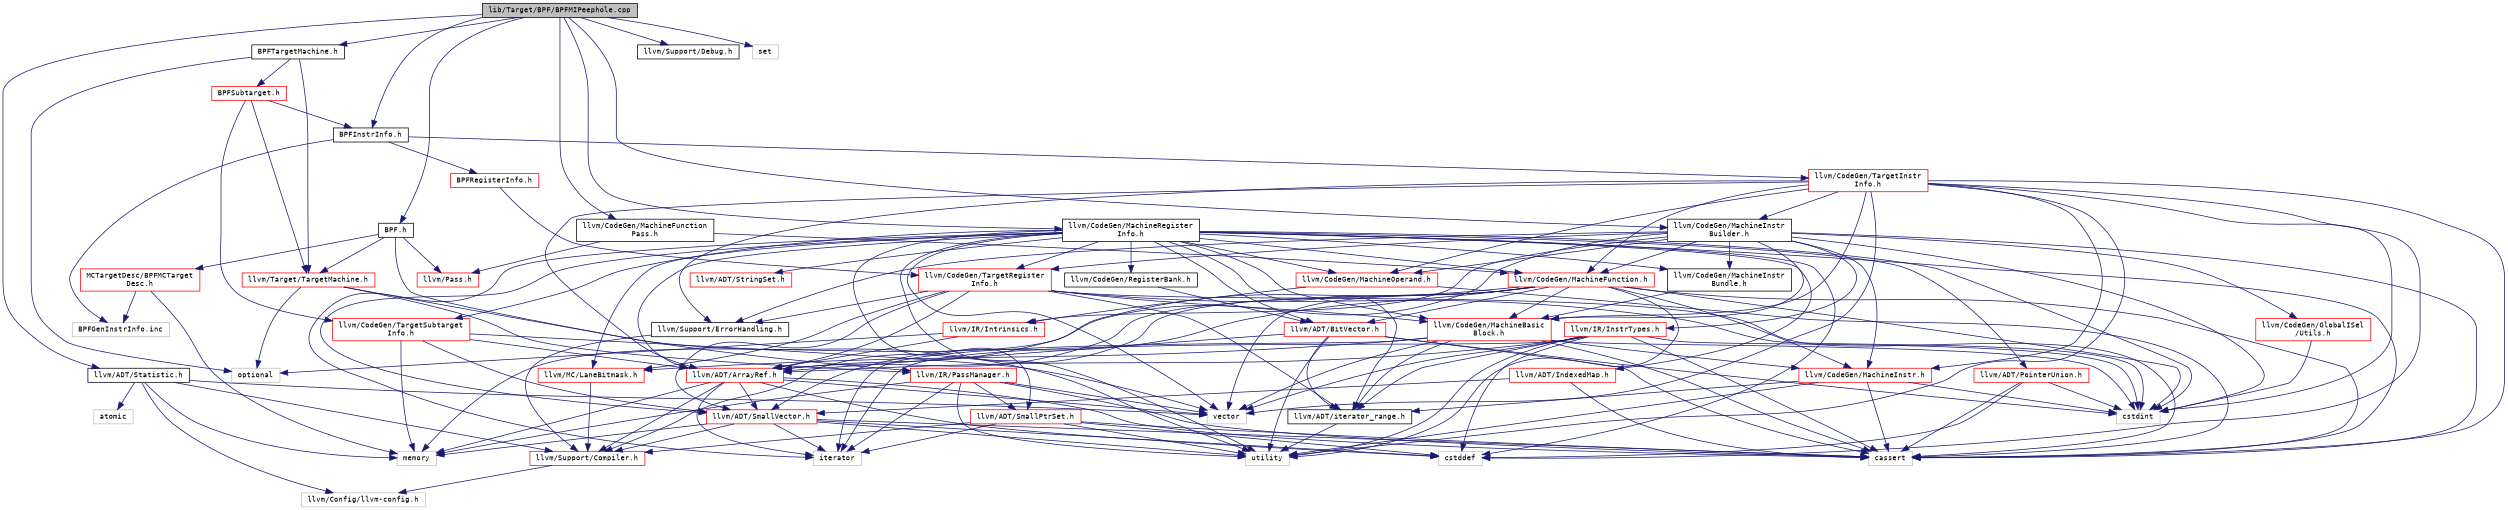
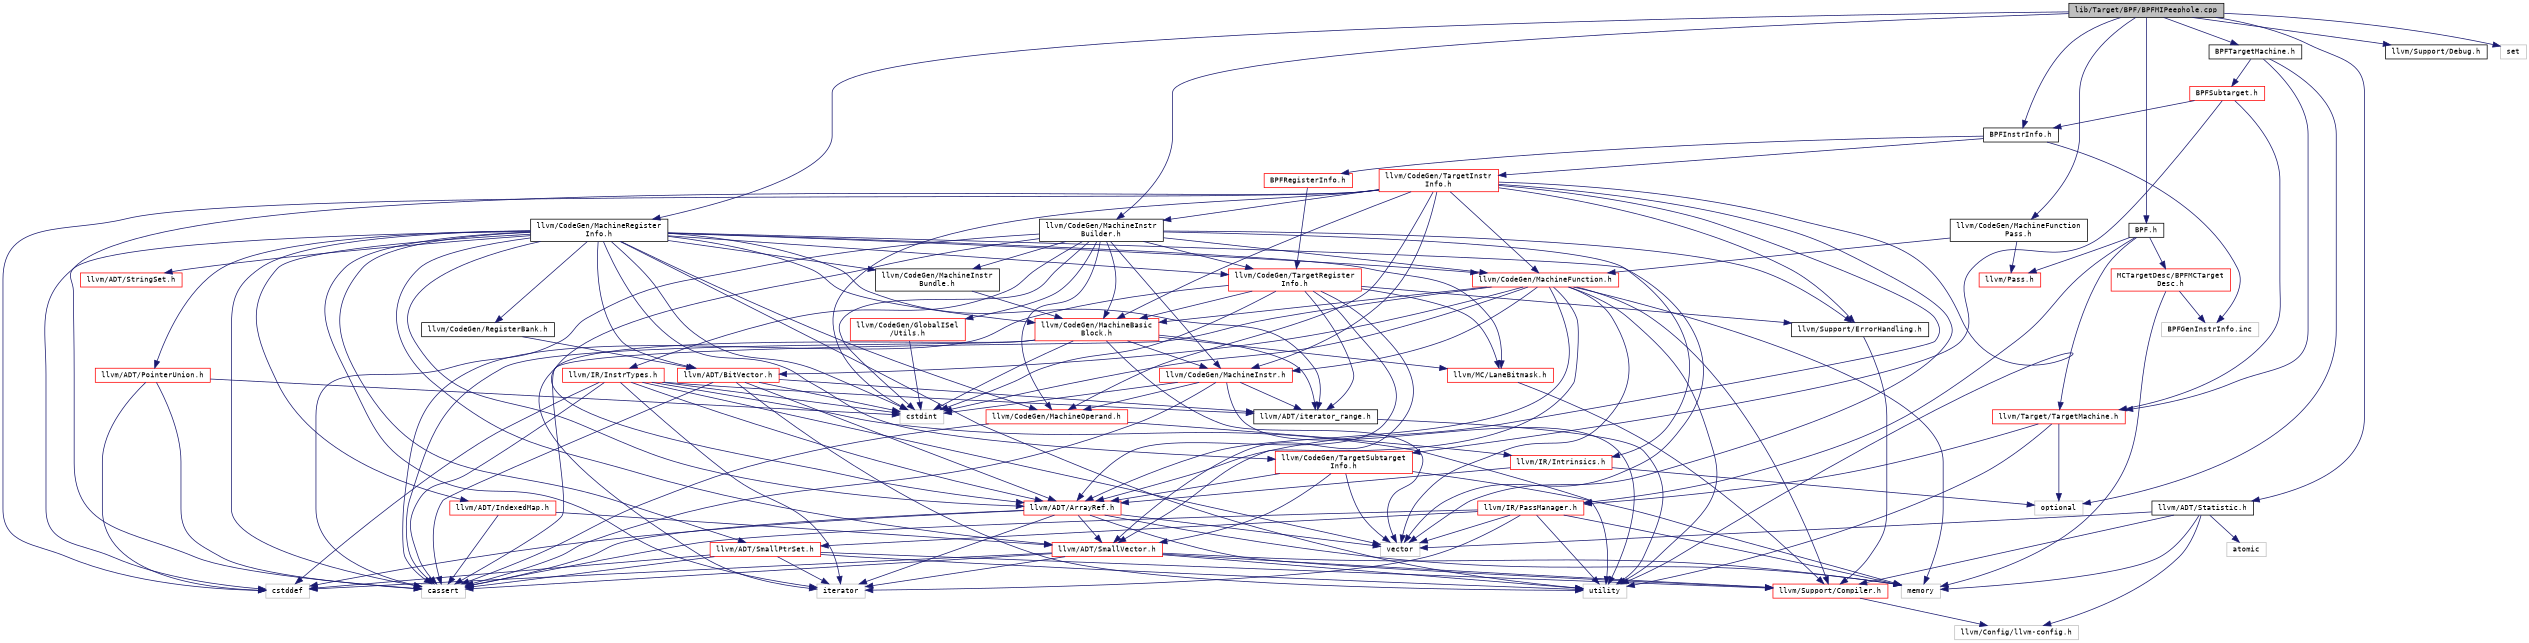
edge "llvm/CodeGen/MachineInstr.h" -> "llvm/CodeGen/MachineOperand.h": added
